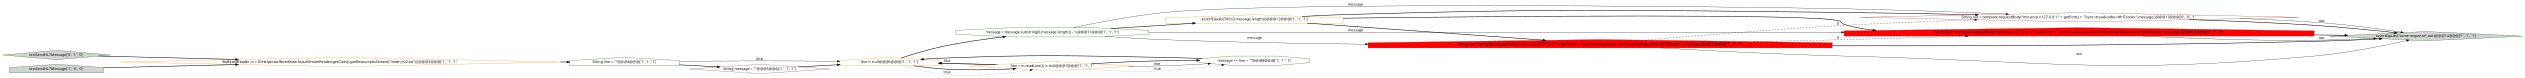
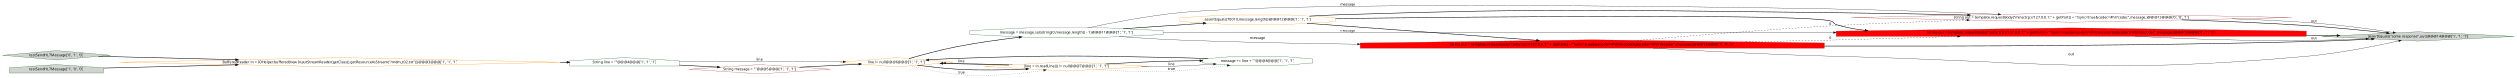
node "assertEquals(70010,message.length())@@@12@@@['1', '1', '1']": shape house -> octagon
node "line != null@@@6@@@['1', '1', '1']": shape house -> diamond
